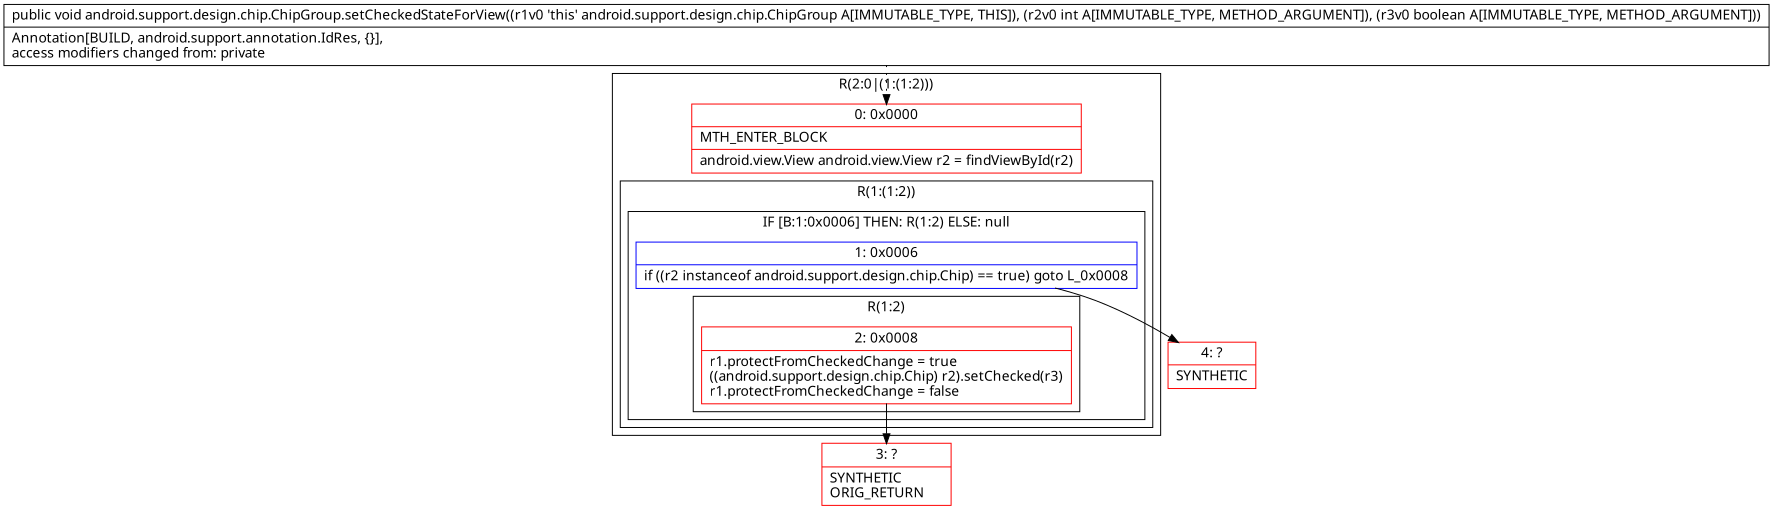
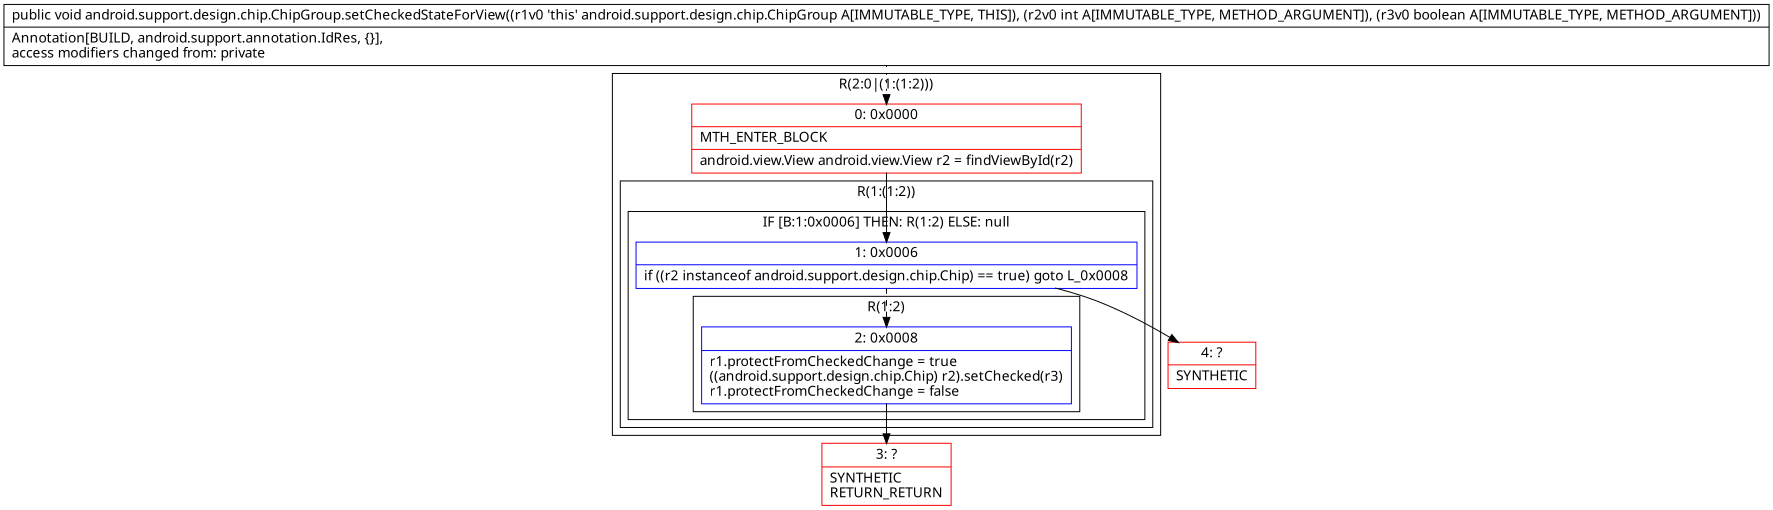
edge "0: 0x0000" -> "1: 0x0006": added
edge "1: 0x0006" -> "2: 0x0008": added
node "2: 0x0008": color red -> blue
node "3: ?": text "ORIG_RETURN" -> "RETURN_RETURN"
